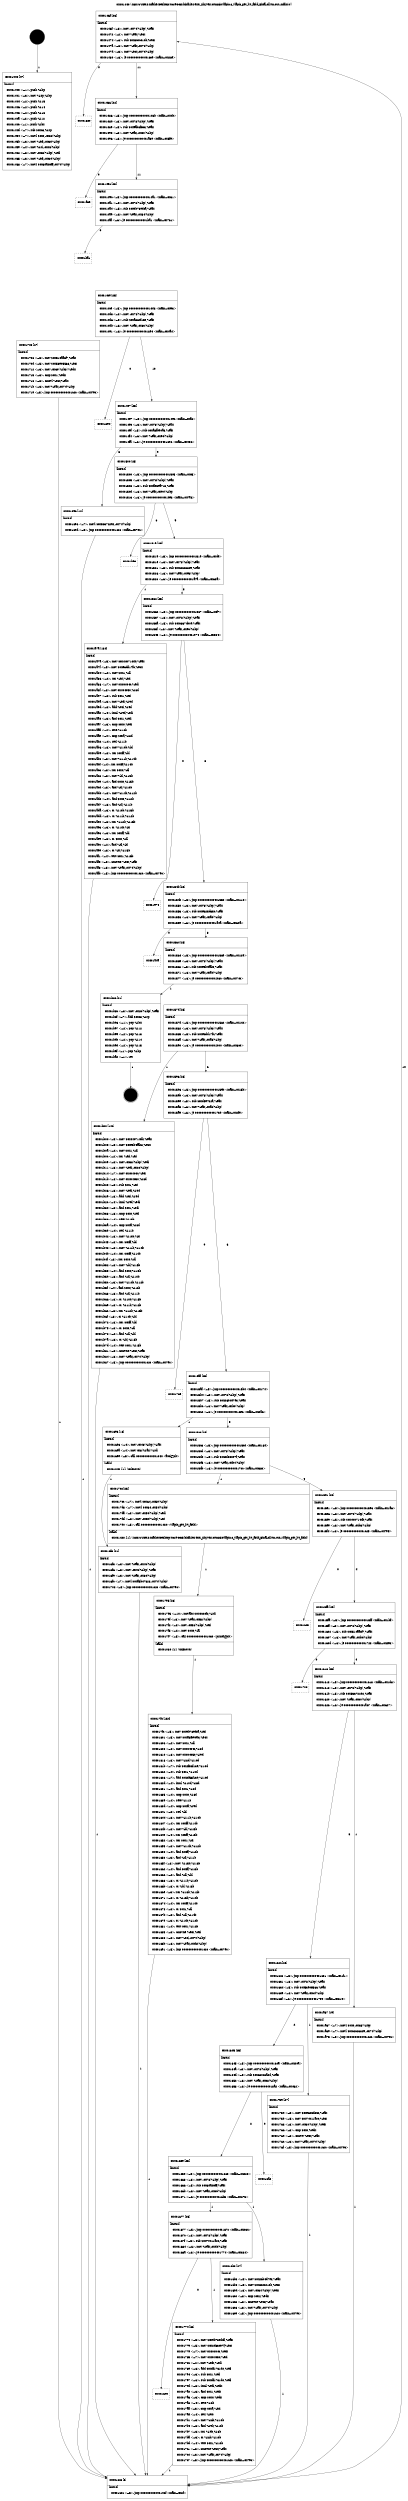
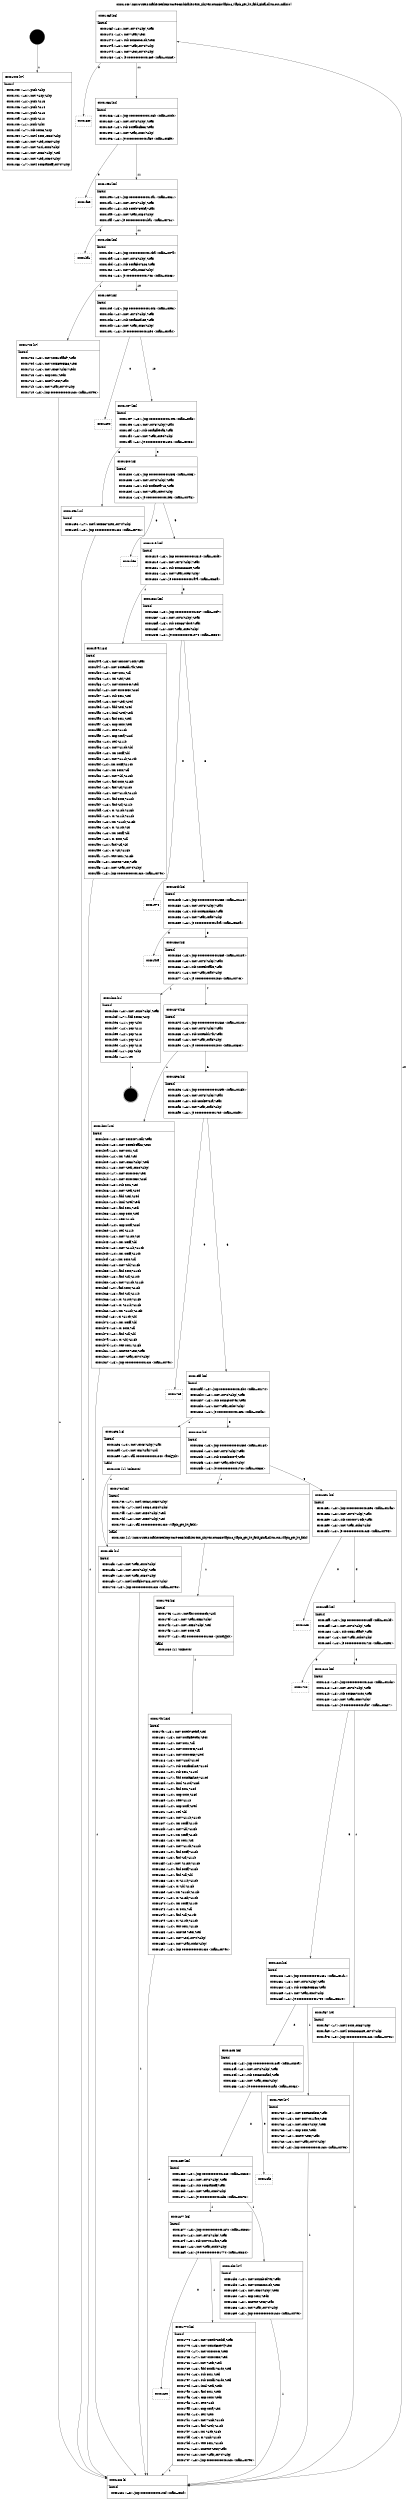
node "0x4014b5 [25]": added
edge "0x401564 [25]" -> "0x40157d [25]": added, label "7"
